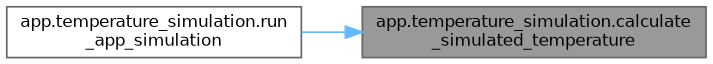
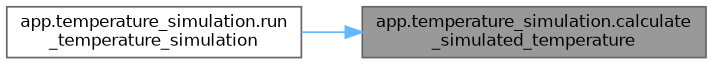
node "app.temperature_simulation.run _app_simulation": label "app.temperature_simulation.run _app_simulation" -> "app.temperature_simulation.run _temperature_simulation"
